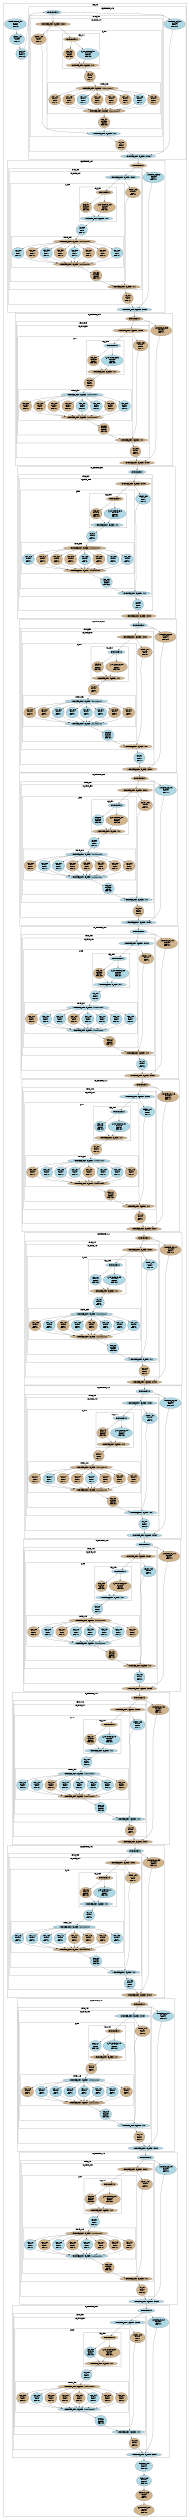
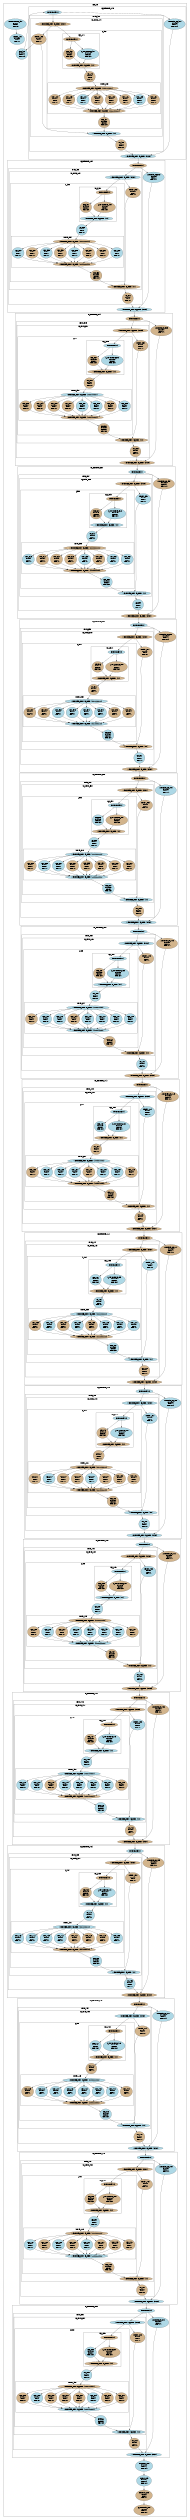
edge "IntoBits_468 push=32 pop=1 peek =1" -> "doIP_469 push=64 pop=64 peek =64": now "Identity_488 push=1 pop=1 peek =1" -> "doIP_469 push=64 pop=64 peek =64"
node "AnonFilter_a0_557 push=32 pop=64 peek =64": added
cluster "SP_f_603": label "SP_f_603" -> "SP_f_606"
